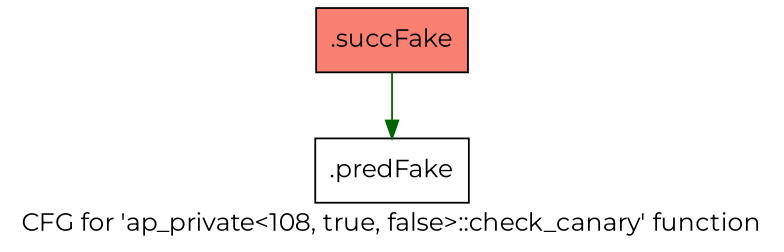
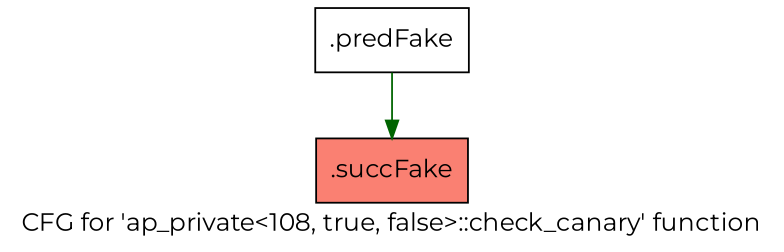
edge ".succFake" -> ".predFake": reversed
